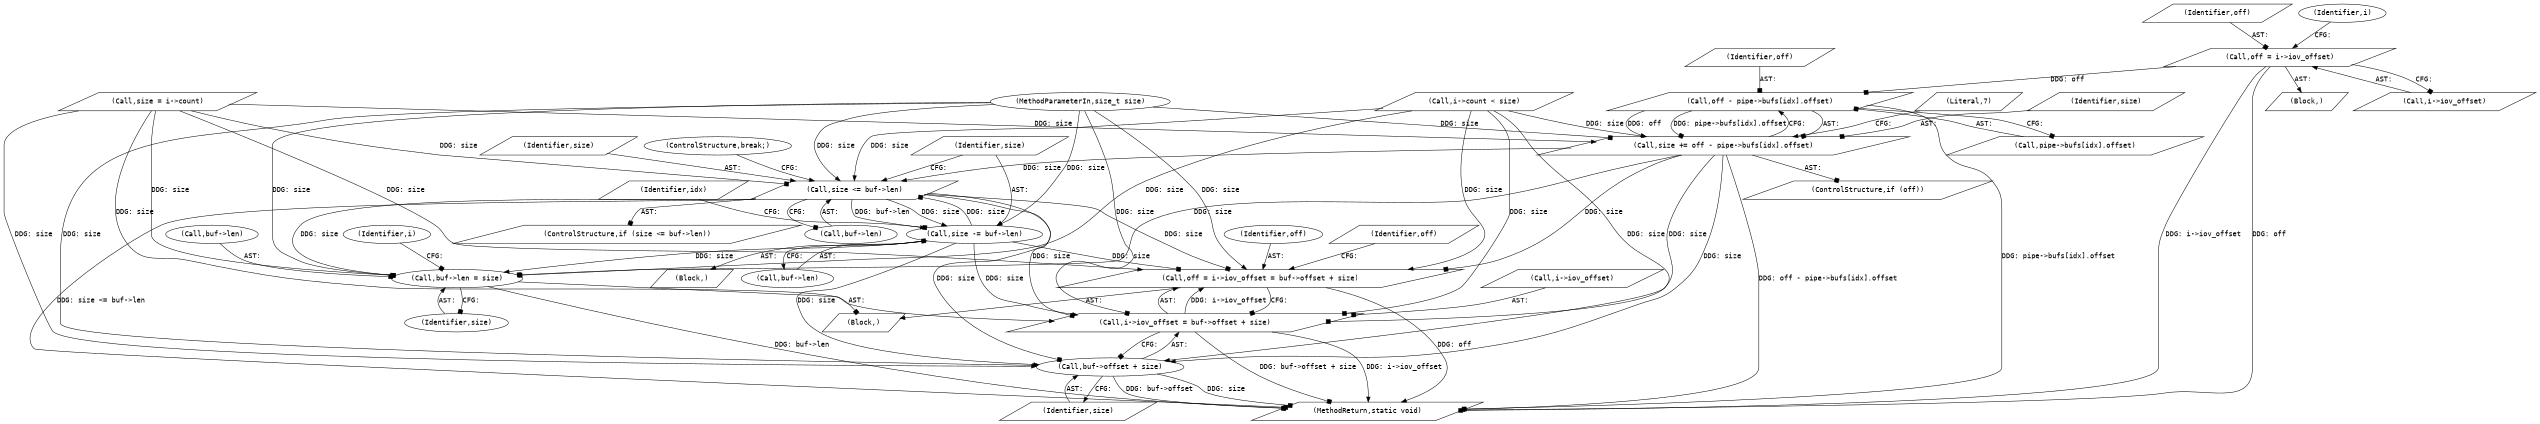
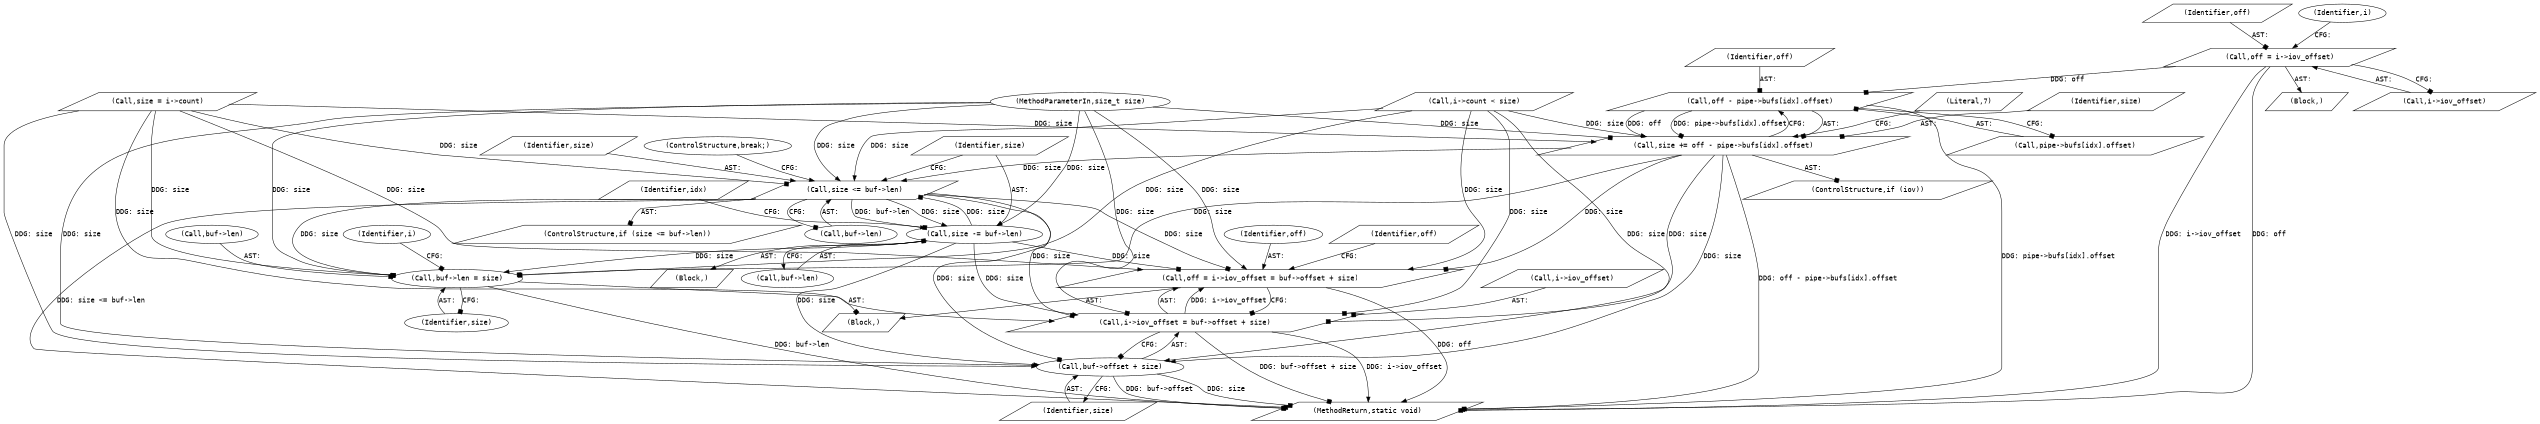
node "(ControlStructure,if (off))": label "(ControlStructure,if (off))" -> "(ControlStructure,if (iov))"
